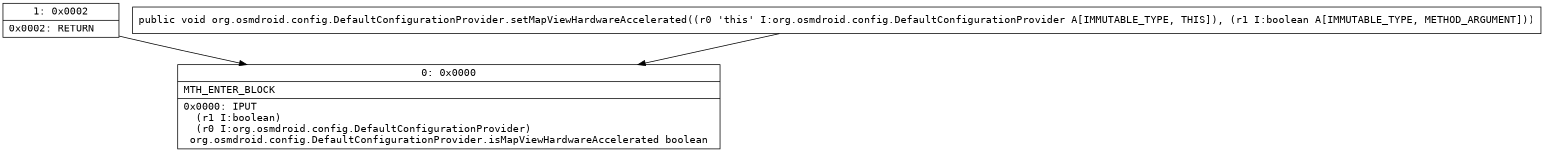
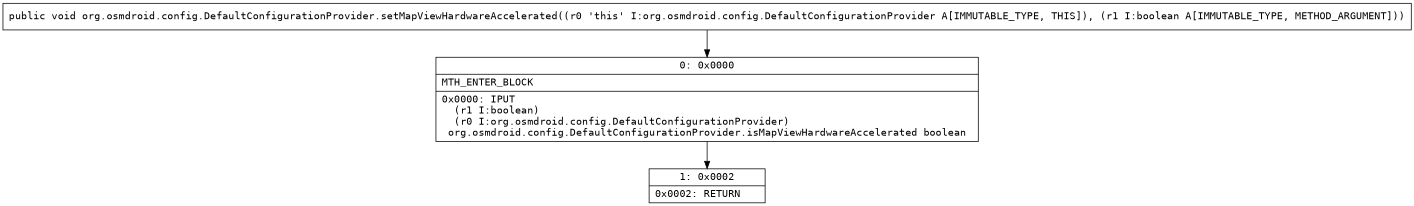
edge "1: 0x0002" -> "0: 0x0000": reversed
